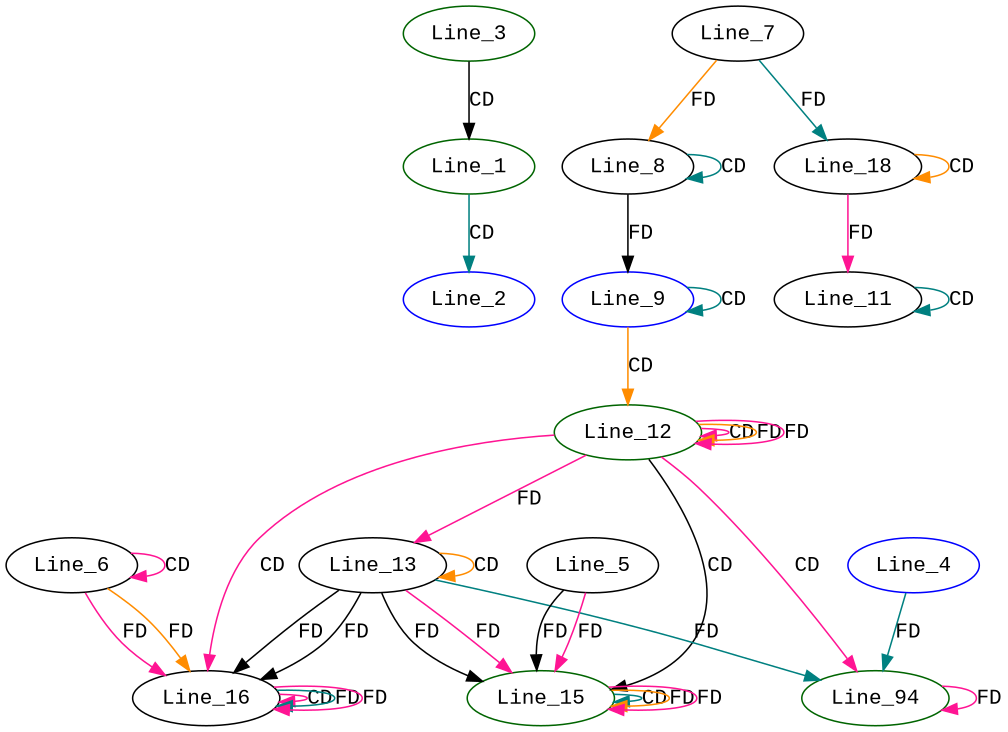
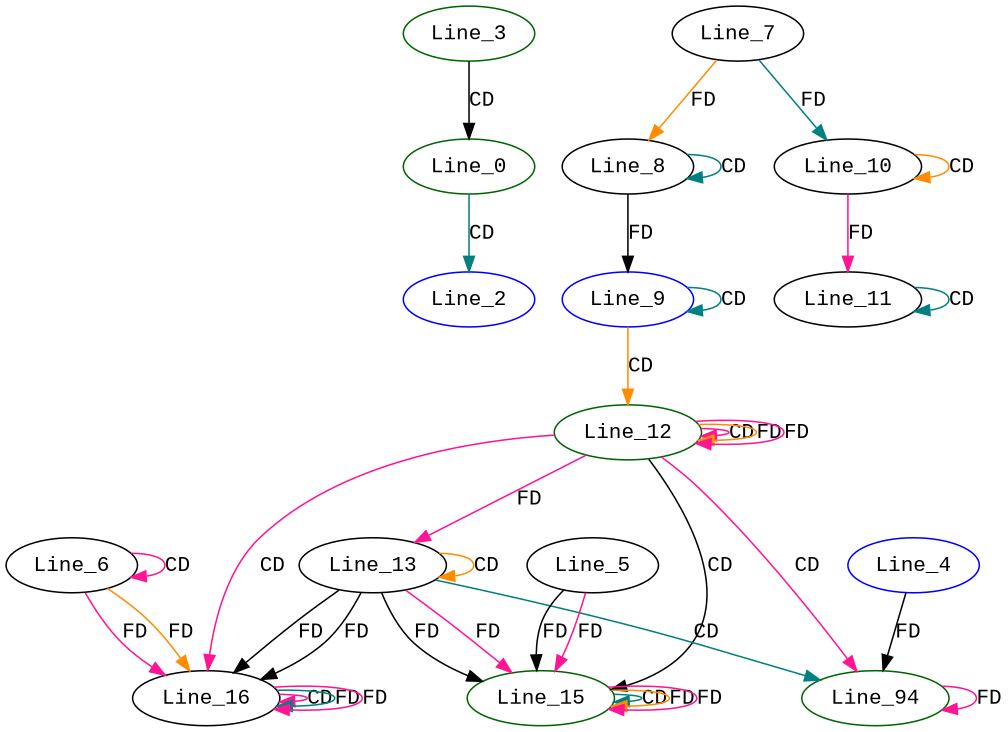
node "Line_1": label "Line_1" -> "Line_0"
node "Line_18": label "Line_18" -> "Line_10"
edge "Line_4" -> "Line_94": color teal -> black
edge "Line_13" -> "Line_94": label "FD" -> "CD"
